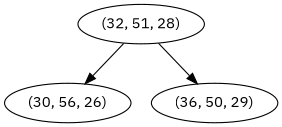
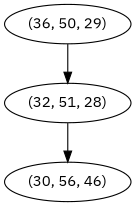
edge "(32, 51, 28)" -> "(36, 50, 29)": reversed
node "(30, 56, 26)": label "(30, 56, 26)" -> "(30, 56, 46)"
